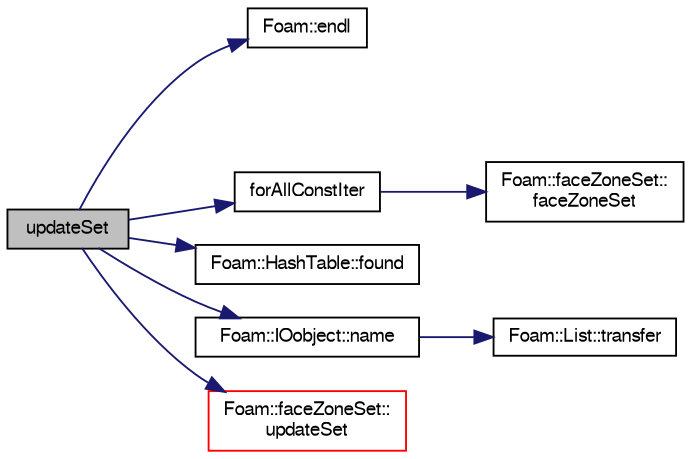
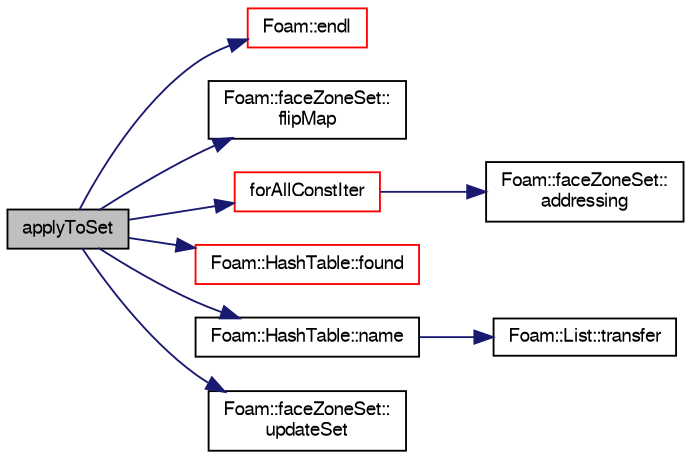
node "Foam::endl": color black -> red
node "Foam::faceZoneSet:: flipMap": added
node "forAllConstIter": color black -> red
node "Foam::faceZoneSet:: faceZoneSet": label "Foam::faceZoneSet:: faceZoneSet" -> "Foam::faceZoneSet:: addressing"
node "updateSet": label "updateSet" -> "applyToSet"
node "Foam::HashTable::found": color black -> red
node "Foam::IOobject::name": label "Foam::IOobject::name" -> "Foam::HashTable::name"
node "Foam::faceZoneSet:: updateSet": color red -> black
